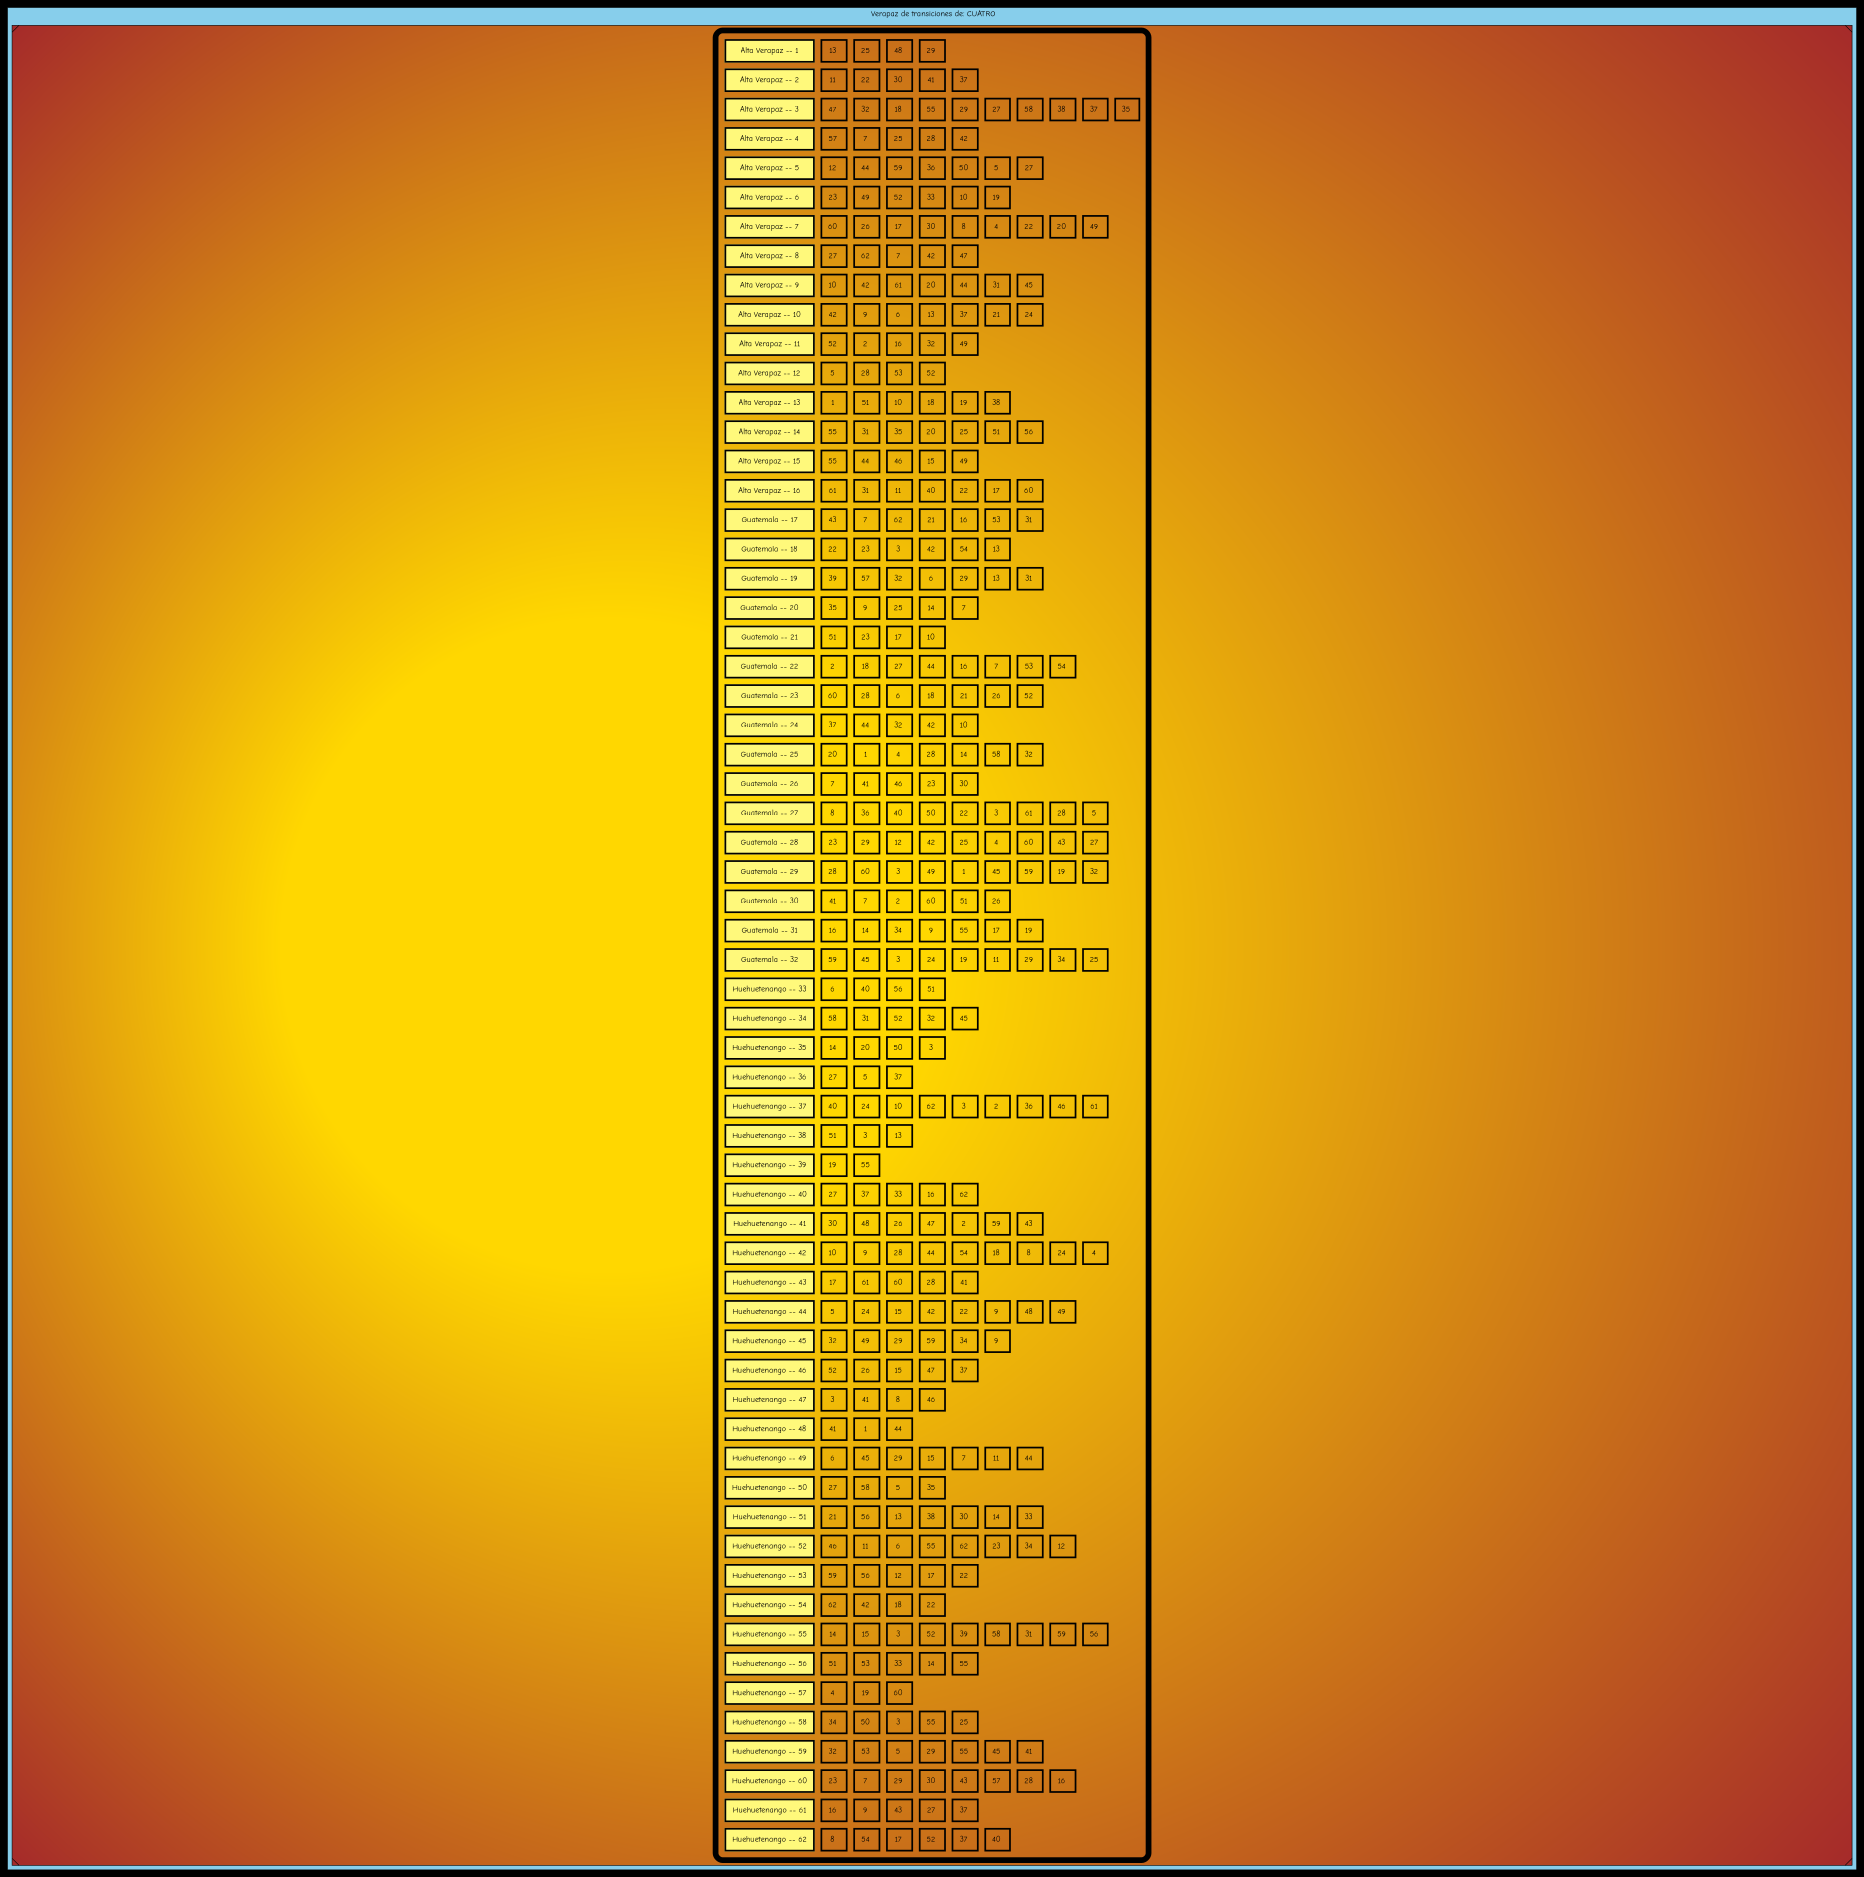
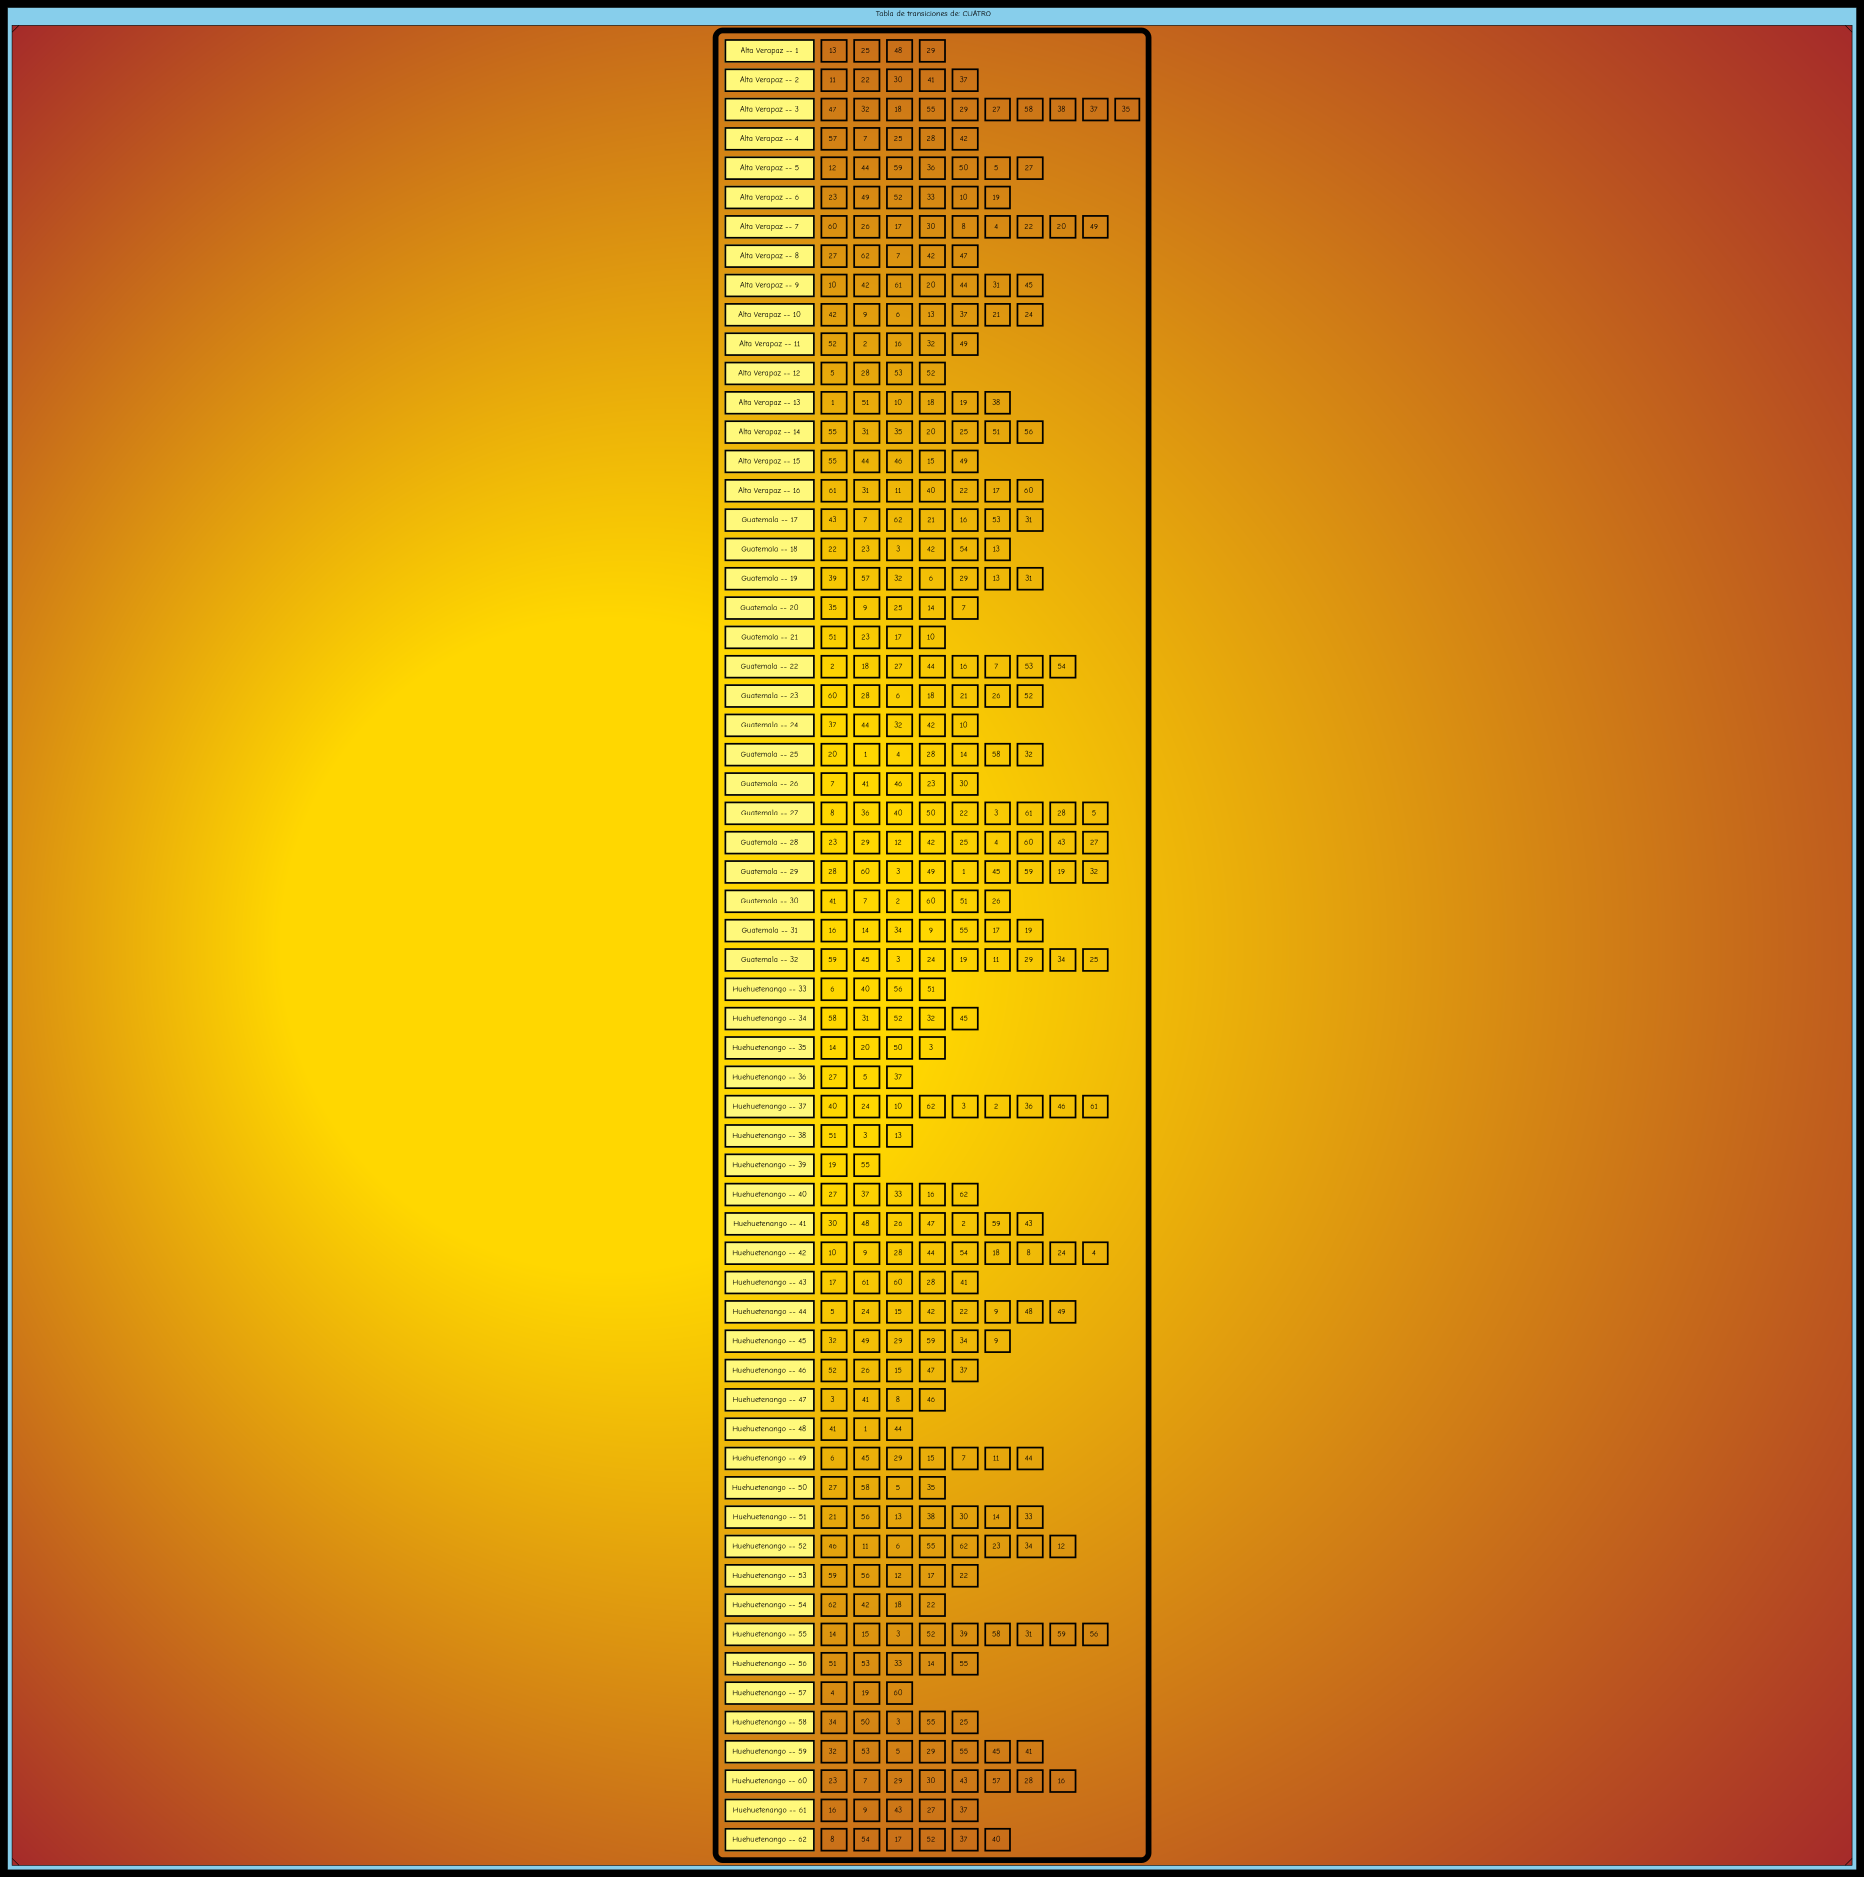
cluster " Verapaz de transiciones de: CUATRO": label " Verapaz de transiciones de: CUATRO" -> " Tabla de transiciones de: CUATRO"
